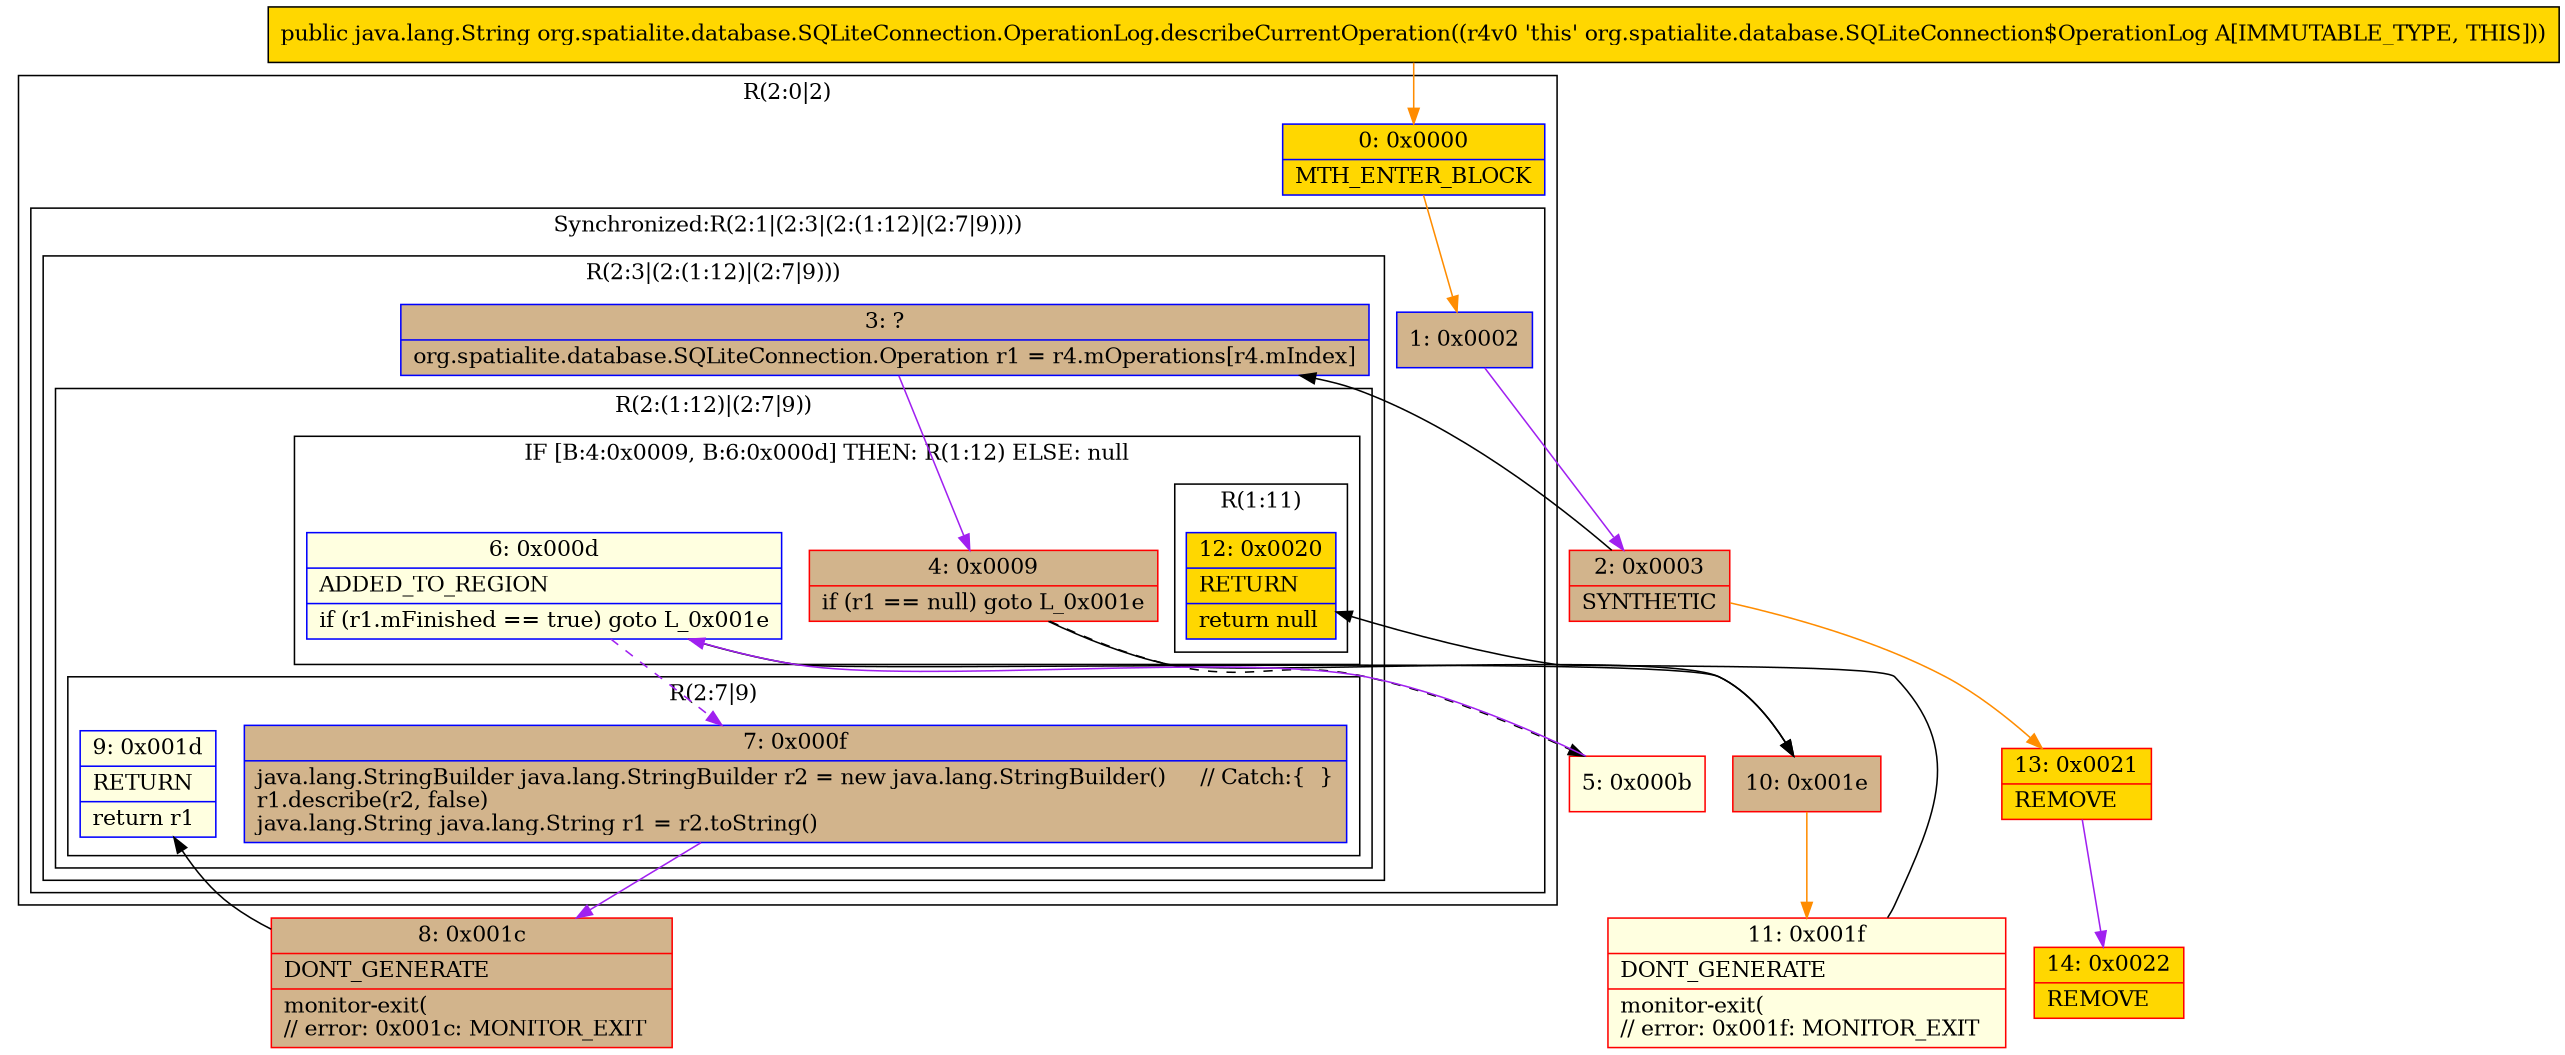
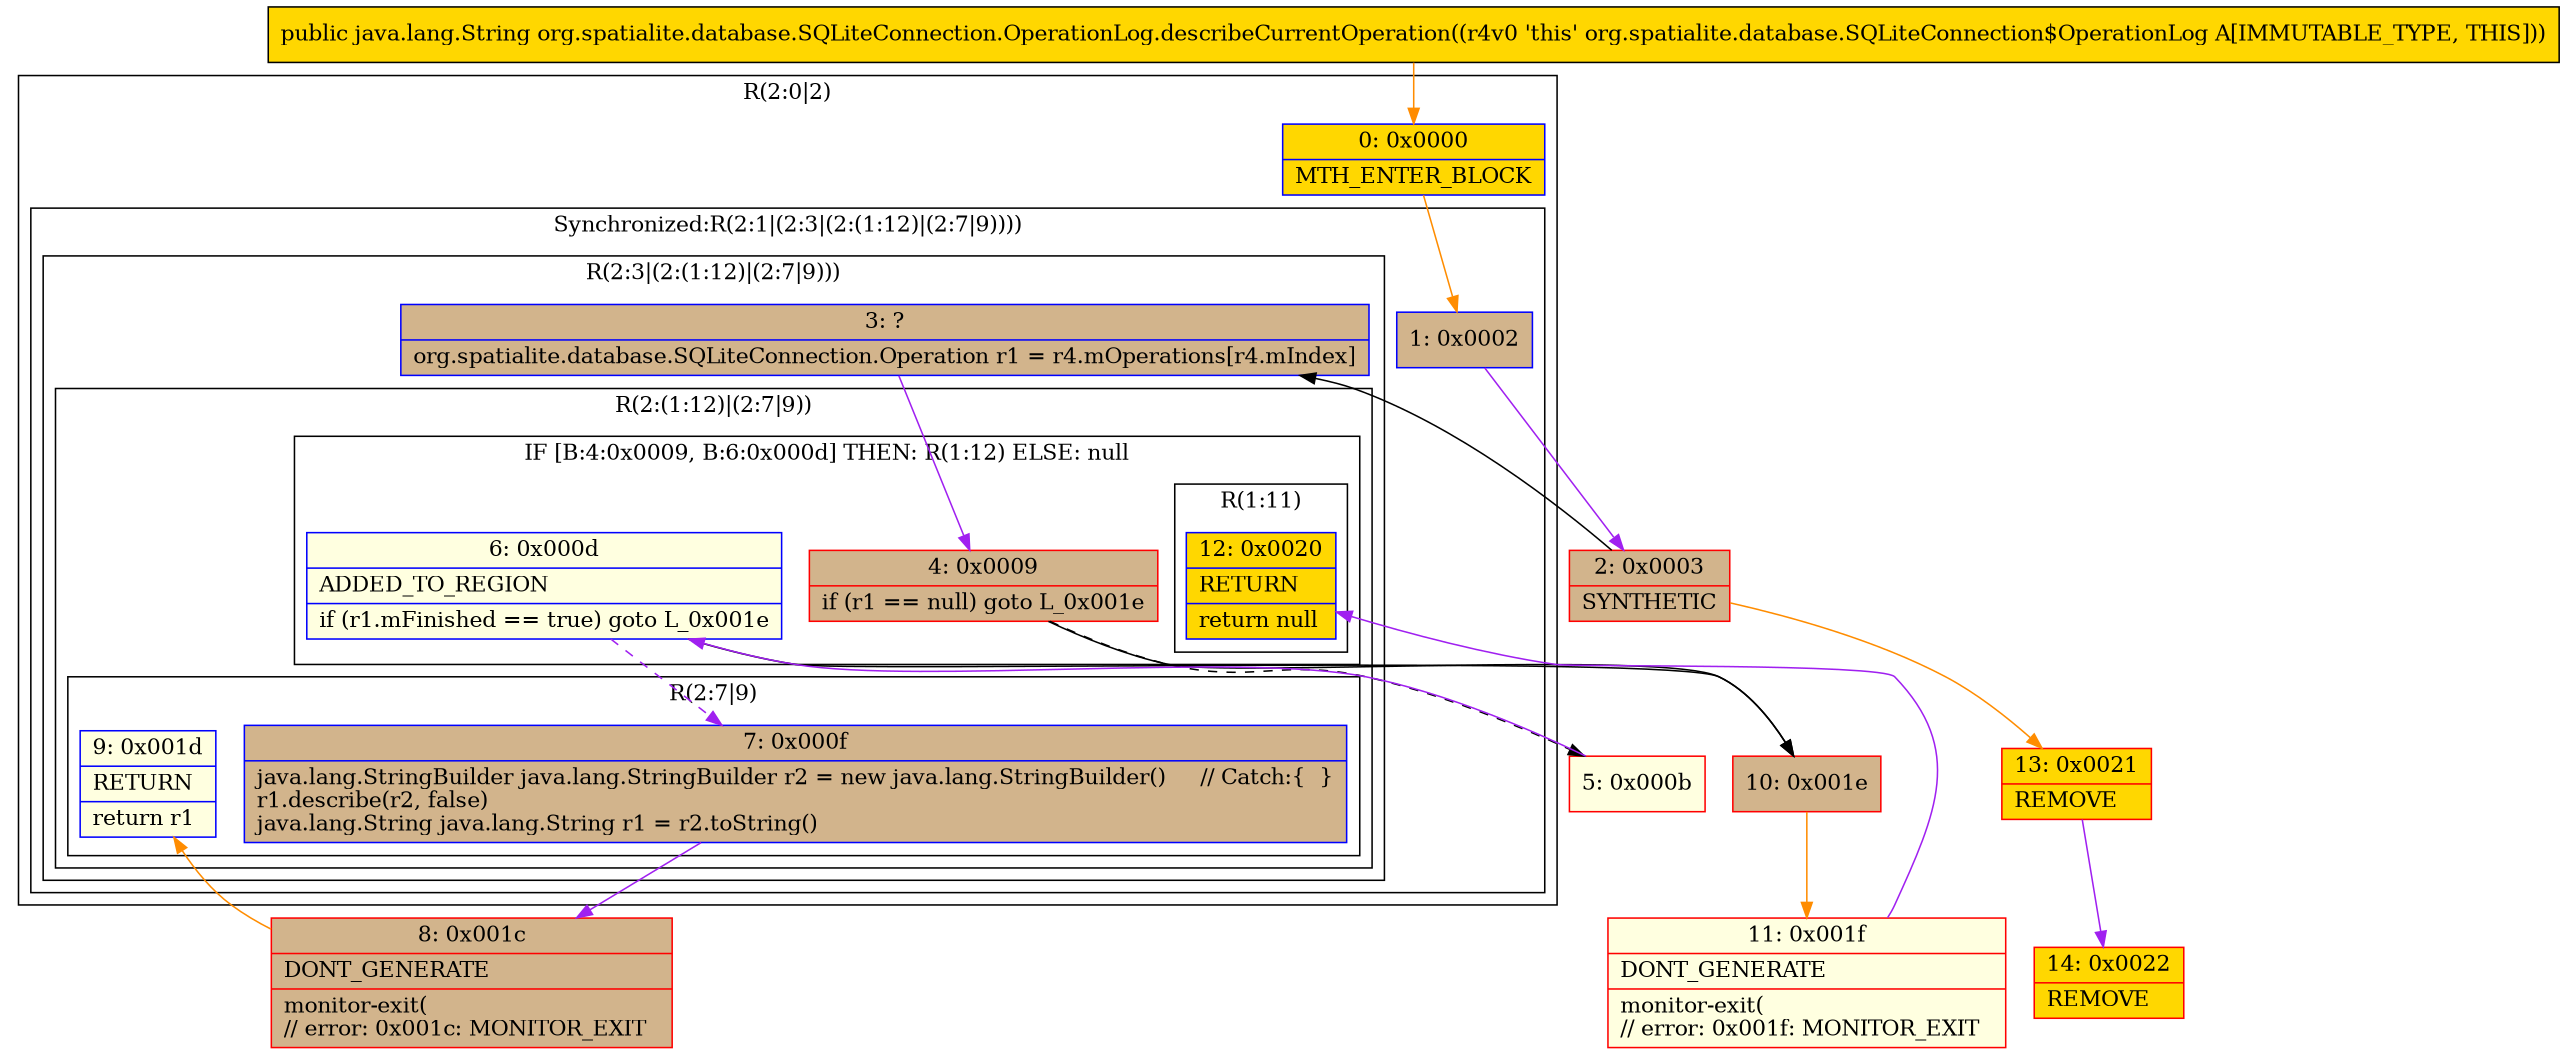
edge "11: 0x001f" -> "12: 0x0020": color black -> purple
edge "8: 0x001c" -> "9: 0x001d": color black -> darkorange
